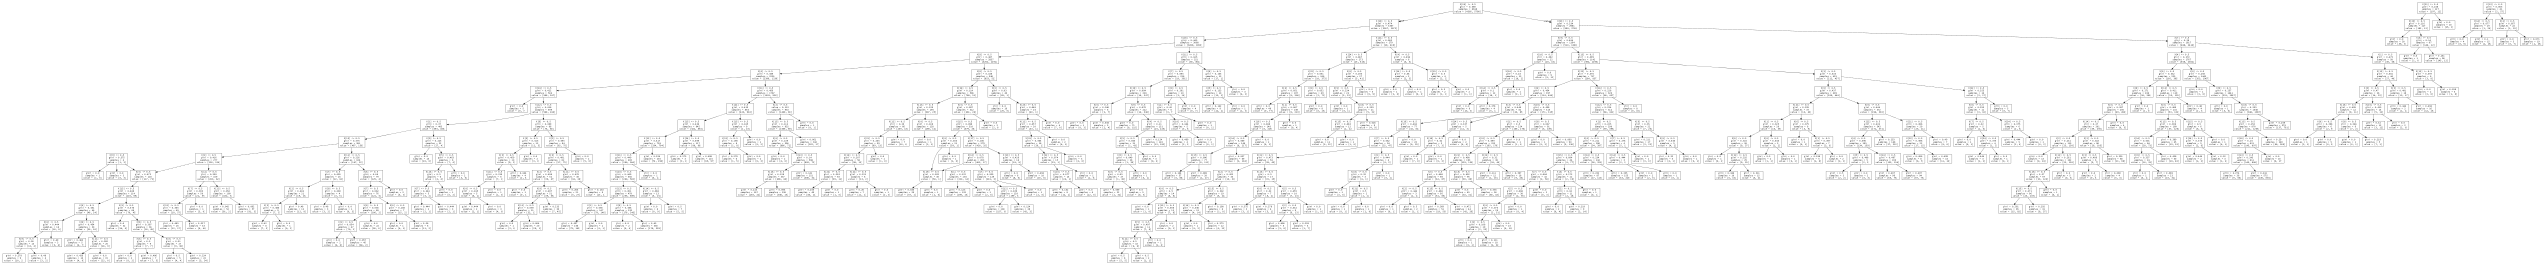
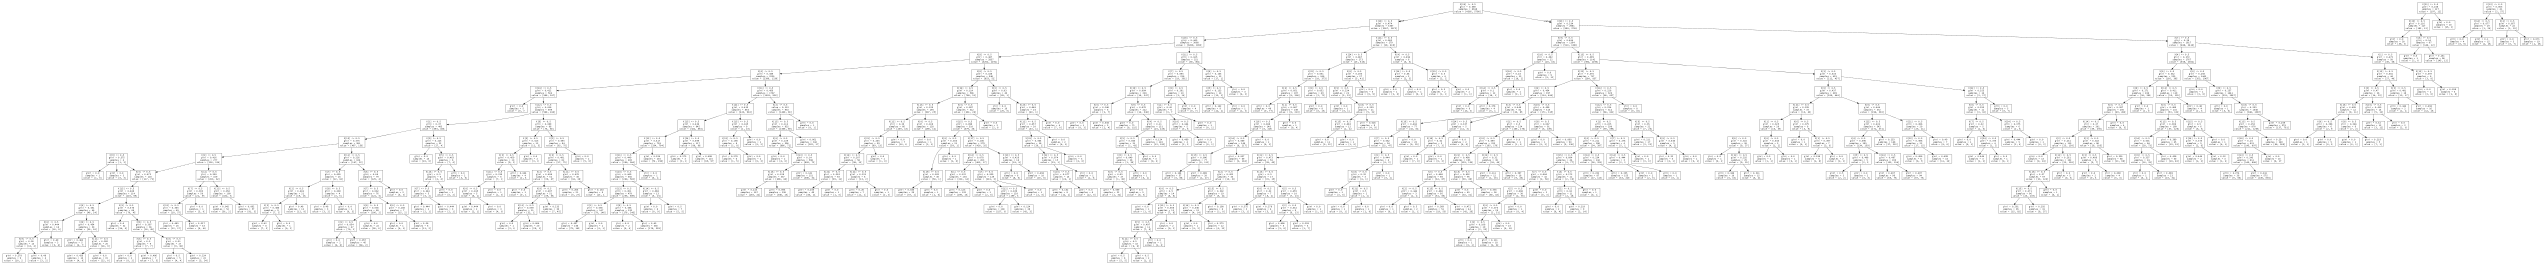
edge "X[1] <= 0.5 gini = 0.325 samples = 29 value = [10, 39]" -> "X[6] <= 0.5 gini = 0.315 samples = 26 value = [9, 37]": removed
edge "X[13] <= 0.5 gini = 0.078 samples = 263 value = [402, 17]" -> "X[19] <= 0.5 gini = 0.033 samples = 30 value = [58, 1]": now "X[13] <= 0.5 gini = 0.078 samples = 263 value = [402, 17]" -> "X[1] <= 0.5 gini = 0.122 samples = 134 value = [201, 14]"
